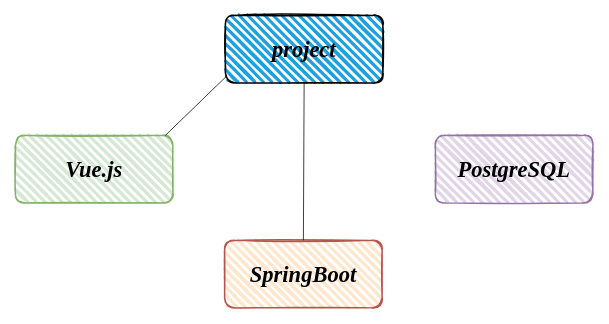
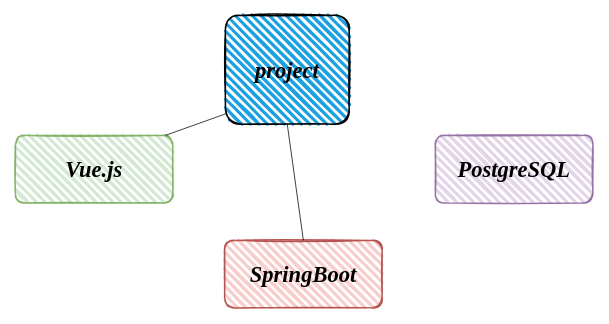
node "project": size 158x68 -> 124x109
node "SpringBoot": fillcolor #ffe6cc -> #f8cecc
